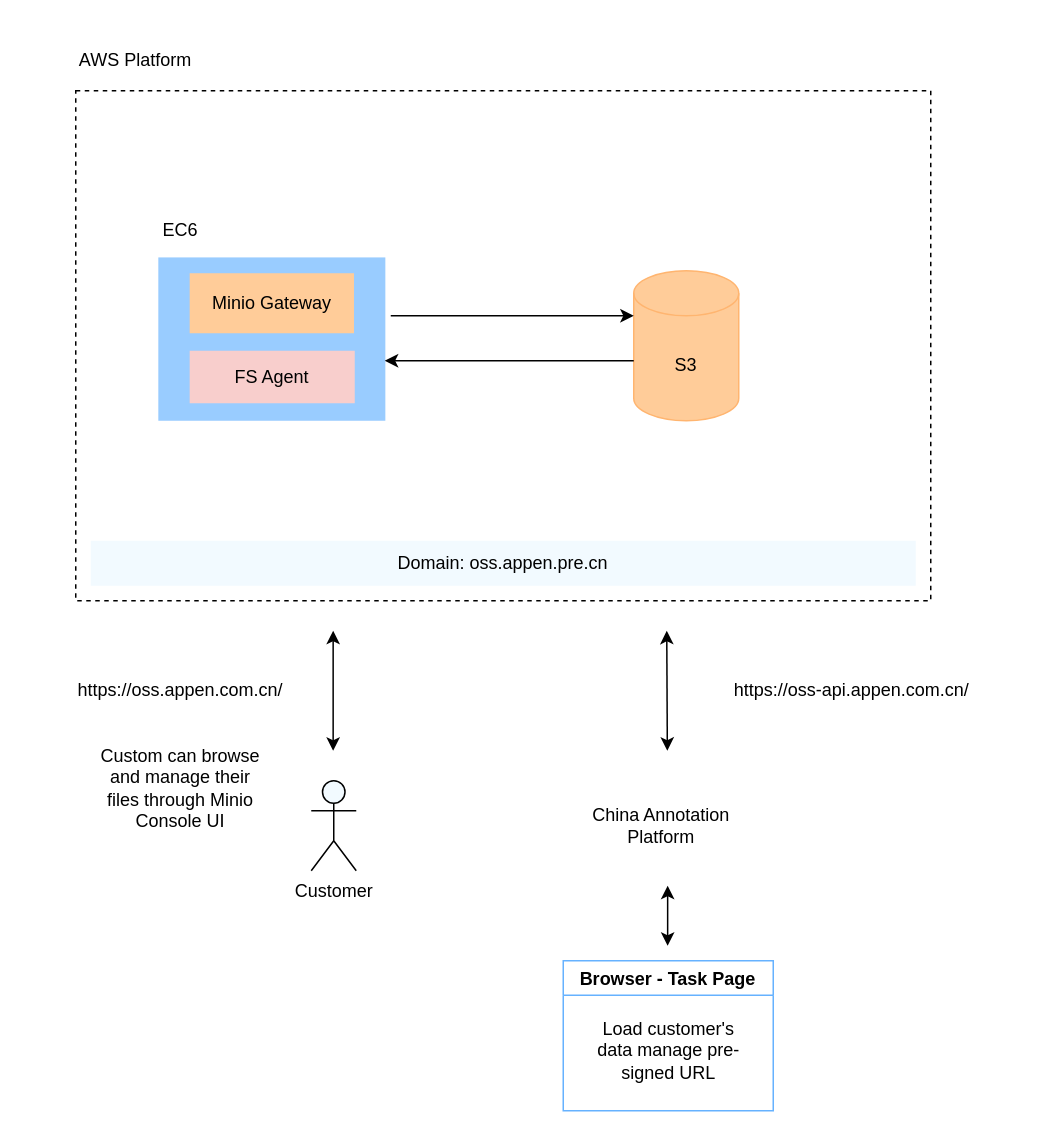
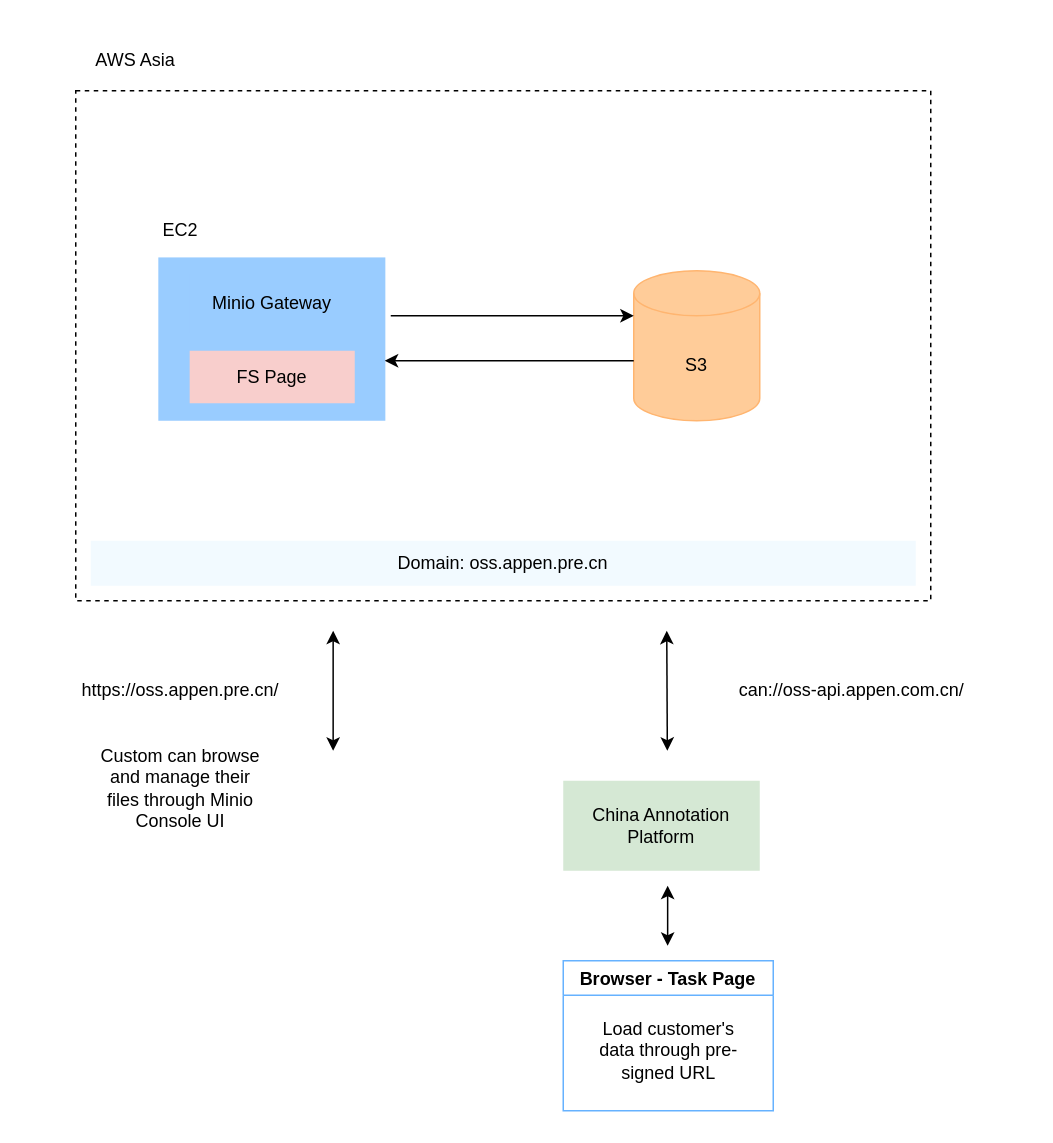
node "AWS Platform": label "AWS Platform" -> "AWS Asia"
node "EC6": label "EC6" -> "EC2"
node "Minio Gateway": fillcolor #ffcc99 -> #99ccff
node "S3": size 105x150 -> 126x150
node "FS Agent": label "FS Agent" -> "FS Page"
node "https://oss.appen.com.cn/": label "https://oss.appen.com.cn/" -> "https://oss.appen.pre.cn/"
node "https://oss-api.appen.com.cn/": label "https://oss-api.appen.com.cn/" -> "can://oss-api.appen.com.cn/"
node "Customer": removed
node "China Annotation Platform": fillcolor #ffffff -> #d5e8d4
node "Load customer's data manage pre-signed URL": label "Load customer's data manage pre-signed URL" -> "Load customer's data through pre-signed URL"
